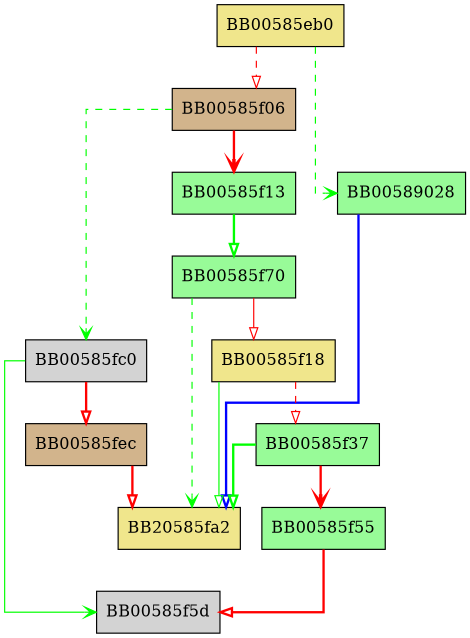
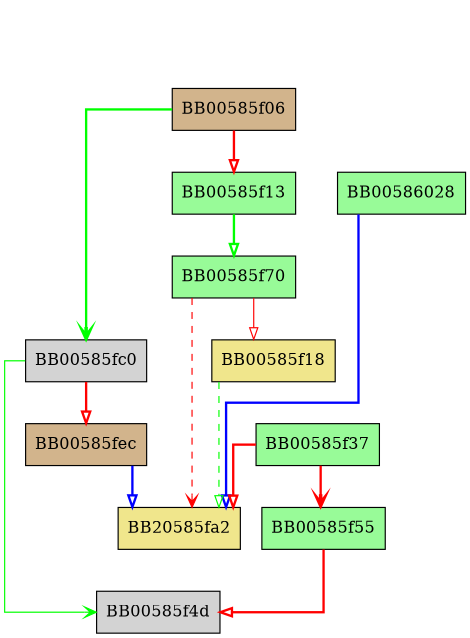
node "BB00585eb0": removed
edge "BB00585f06" -> "BB00585f13": arrowhead vee -> onormal
edge "BB00585f06" -> "BB00585fc0": style dashed -> bold
node "BB00589028": label "BB00589028" -> "BB00586028"
edge "BB00585f18" -> "BB00585f37": removed
edge "BB00585f70" -> "BB20585fa2": color green -> red
edge "BB00585f18" -> "BB20585fa2": style solid -> dashed
edge "BB00585f37" -> "BB20585fa2": color green -> red
edge "BB00585fec" -> "BB20585fa2": color red -> blue
node "BB00585f5d": label "BB00585f5d" -> "BB00585f4d"
